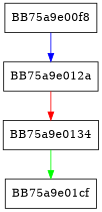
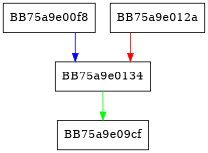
edge "BB75a9e00f8" -> "BB75a9e012a": now "BB75a9e00f8" -> "BB75a9e0134"
node "BB75a9e01cf": label "BB75a9e01cf" -> "BB75a9e09cf"
